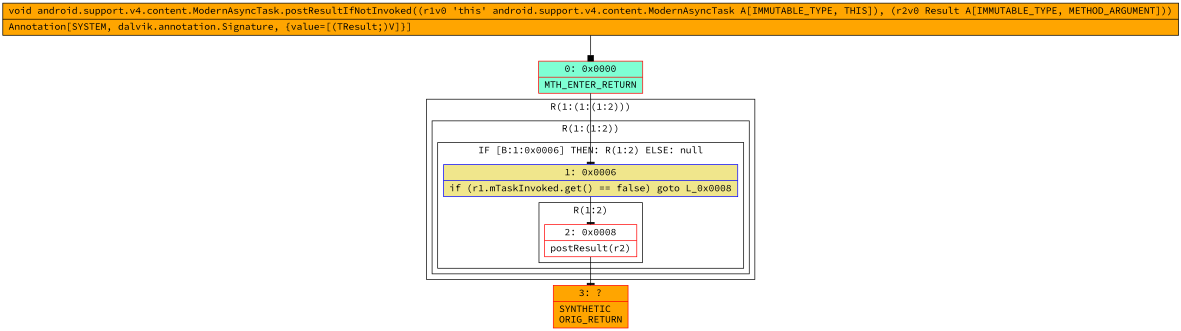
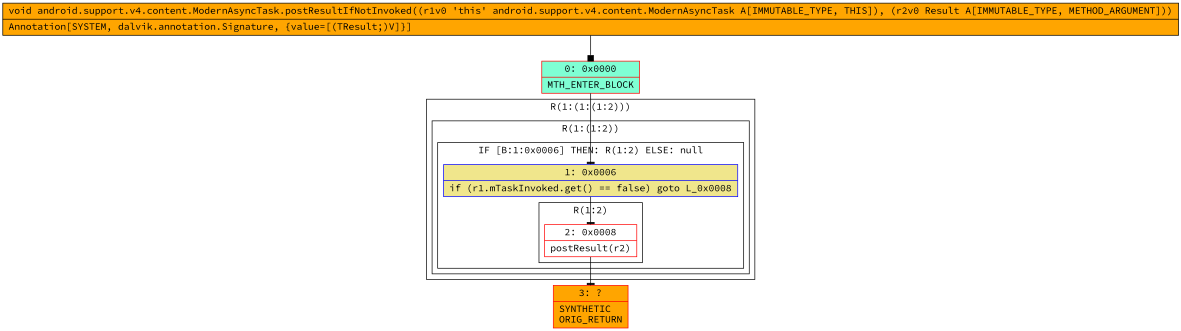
node "0: 0x0000": text "MTH_ENTER_RETURN" -> "MTH_ENTER_BLOCK"
